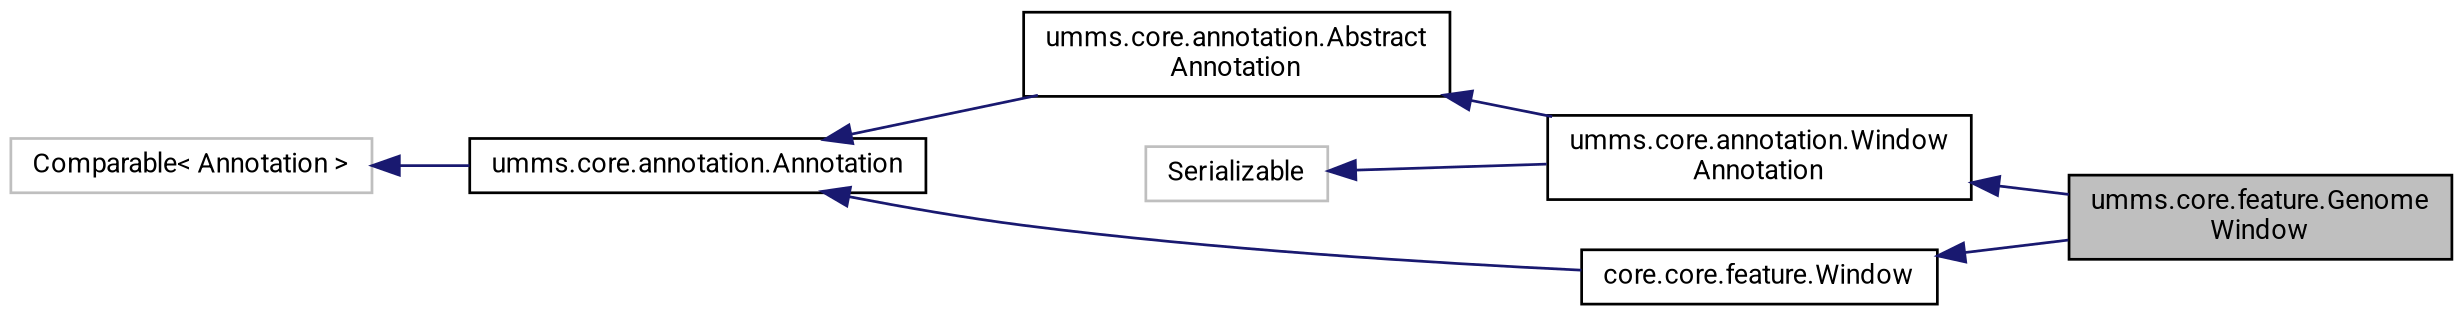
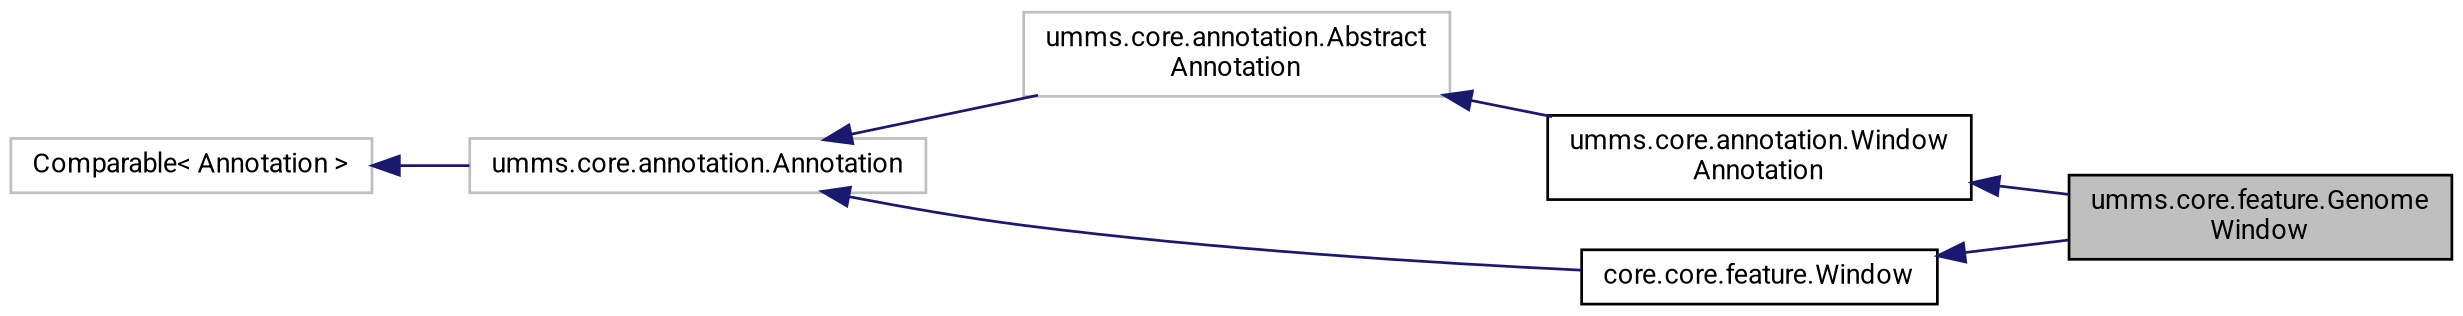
node "umms.core.annotation.Abstract Annotation": color black -> grey75
node "umms.core.annotation.Annotation": color black -> grey75
node "Serializable": removed
